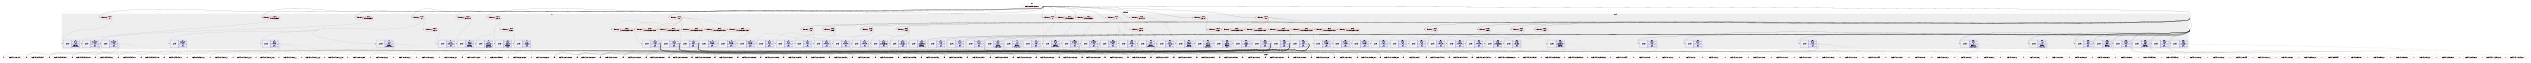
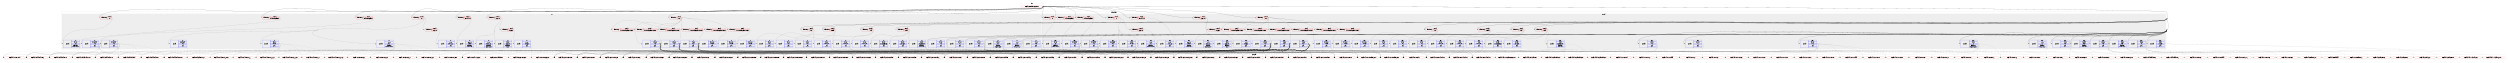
node "portage://dev-cpp/gtest-1.13.0": removed
node "portage://dev-cpp/gtest-1.14.0": label "portage://dev-cpp/gtest-1.14.0" -> "portage://python-cpp/gtest-1.14.0"
